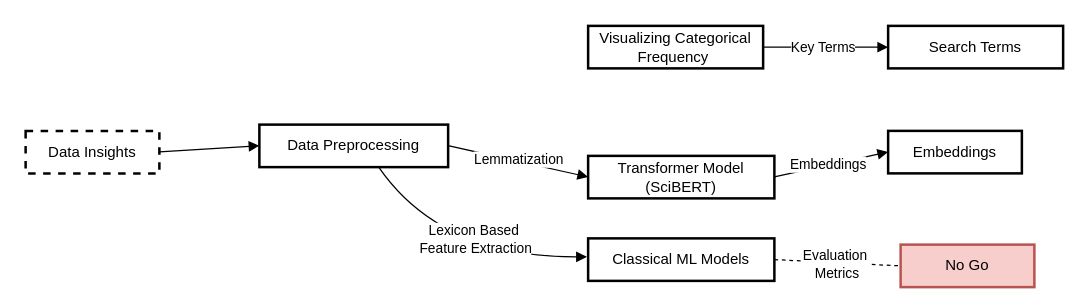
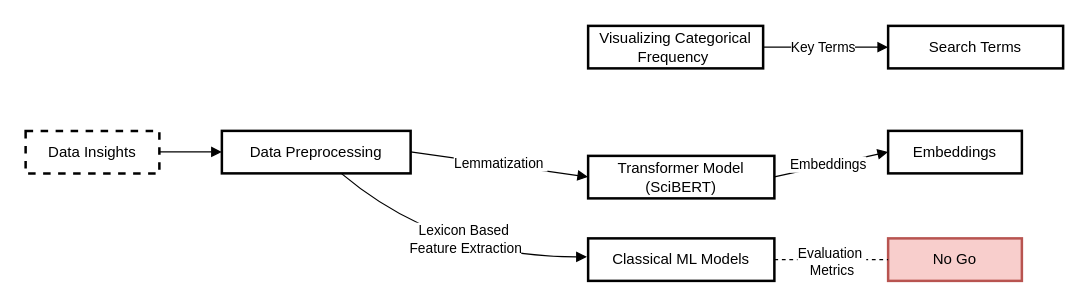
node "Data Preprocessing": moved (354, 146) -> (316, 152)
node "No Go": moved (968, 266) -> (955, 259)
